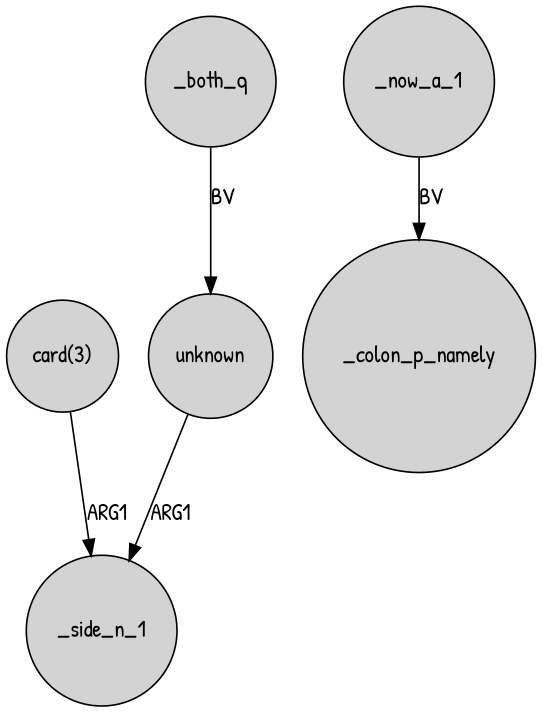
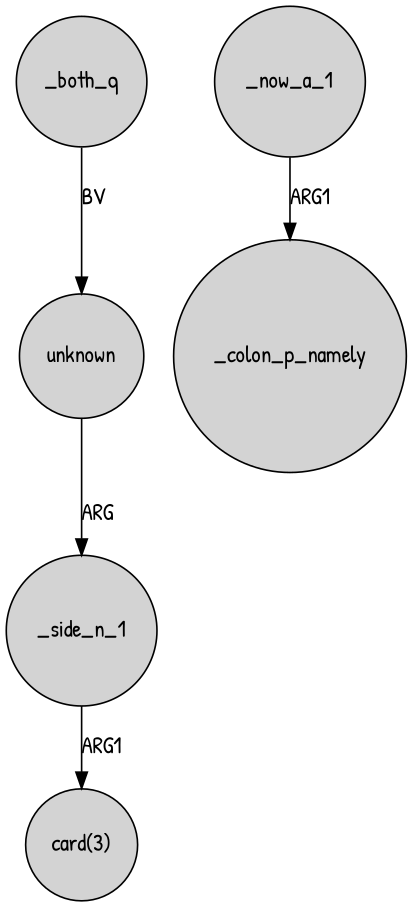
edge "_now_a_1" -> "_colon_p_namely": label "BV" -> "ARG1"
edge "card(3)" -> "_side_n_1": reversed
edge "unknown" -> "_side_n_1": label "ARG1" -> "ARG"
